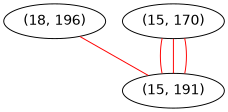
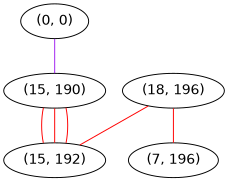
node "(0, 0)": added
node "(15, 170)": label "(15, 170)" -> "(15, 190)"
node "(15, 191)": label "(15, 191)" -> "(15, 192)"
node "(7, 196)": added
